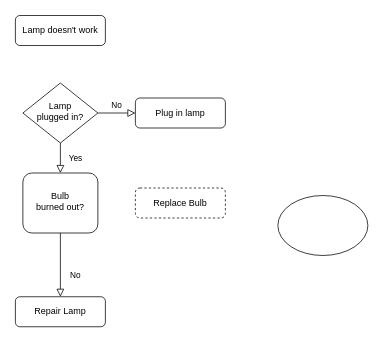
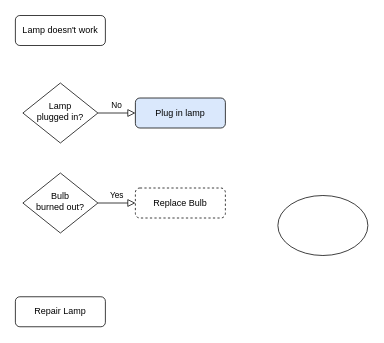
node "Plug in lamp": fillcolor #ffffff -> #dae8fc
edge "Lamp plugged in?" -> "Bulb burned out?": removed, label "Yes"
node "Bulb burned out?": shape rounded rectangle -> diamond
edge "Bulb burned out?" -> "Replace Bulb": added, label "Yes"
edge "Bulb burned out?" -> "Repair Lamp": removed, label "No"
